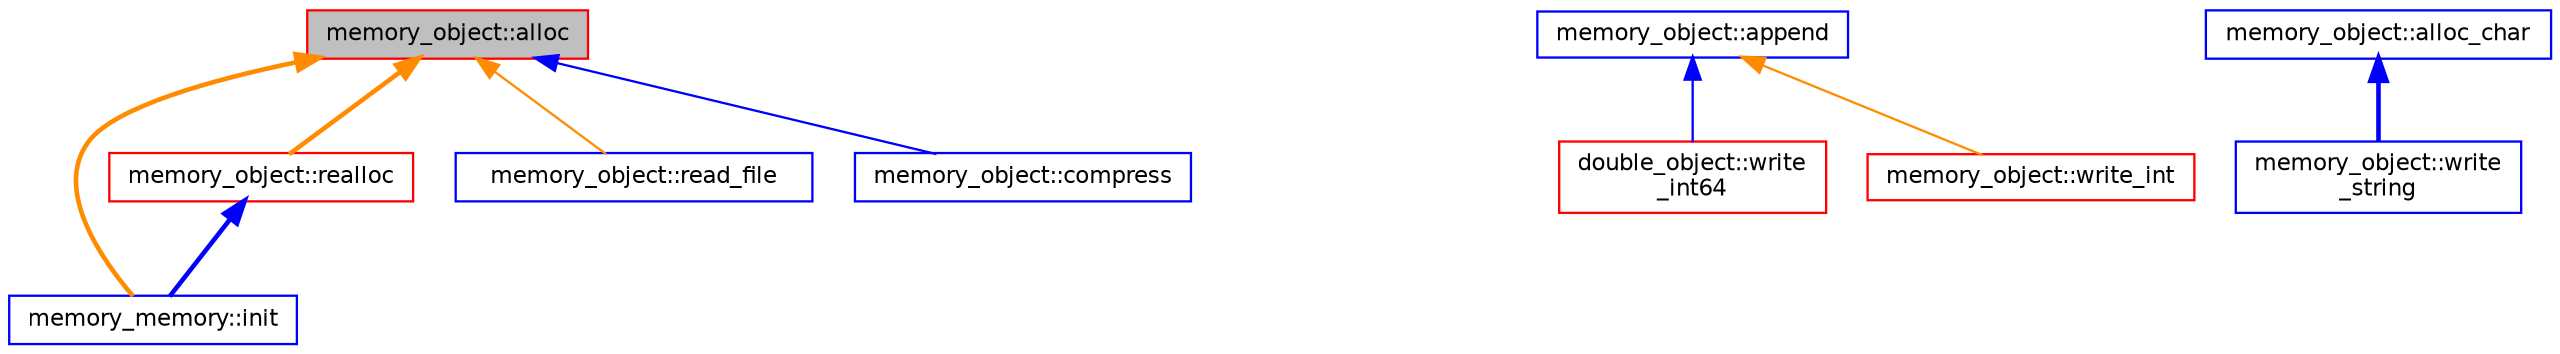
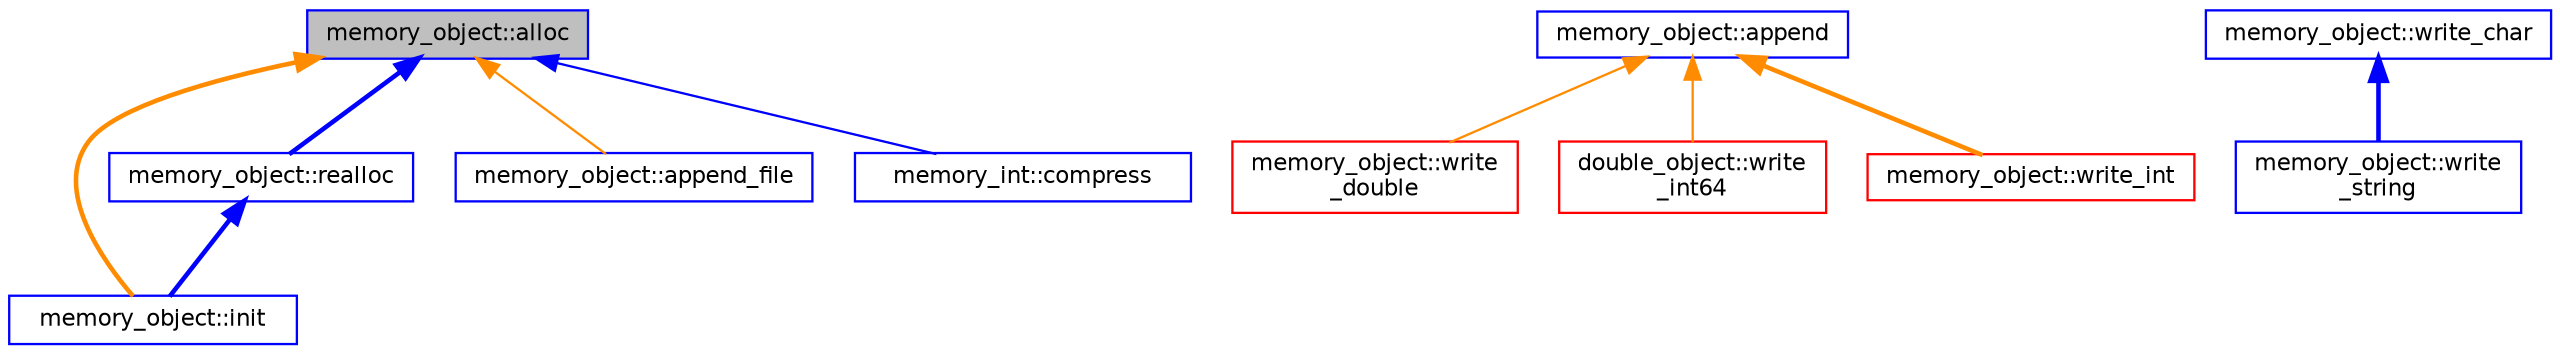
node "memory_object::alloc": color red -> blue
node "memory_object::alloc_char": label "memory_object::alloc_char" -> "memory_object::write_char"
edge "memory_object::write_int" -> "memory_object::append": style solid -> bold
edge "double_object::write _int64" -> "memory_object::append": color blue -> darkorange
edge "memory_object::realloc" -> "memory_object::alloc": color darkorange -> blue
node "memory_object::realloc": color red -> blue
node "memory_object::read_file": label "memory_object::read_file" -> "memory_object::append_file"
node "memory_object::compress": label "memory_object::compress" -> "memory_int::compress"
node "memory_object::write _double": added
node "memory_memory::init": label "memory_memory::init" -> "memory_object::init"
